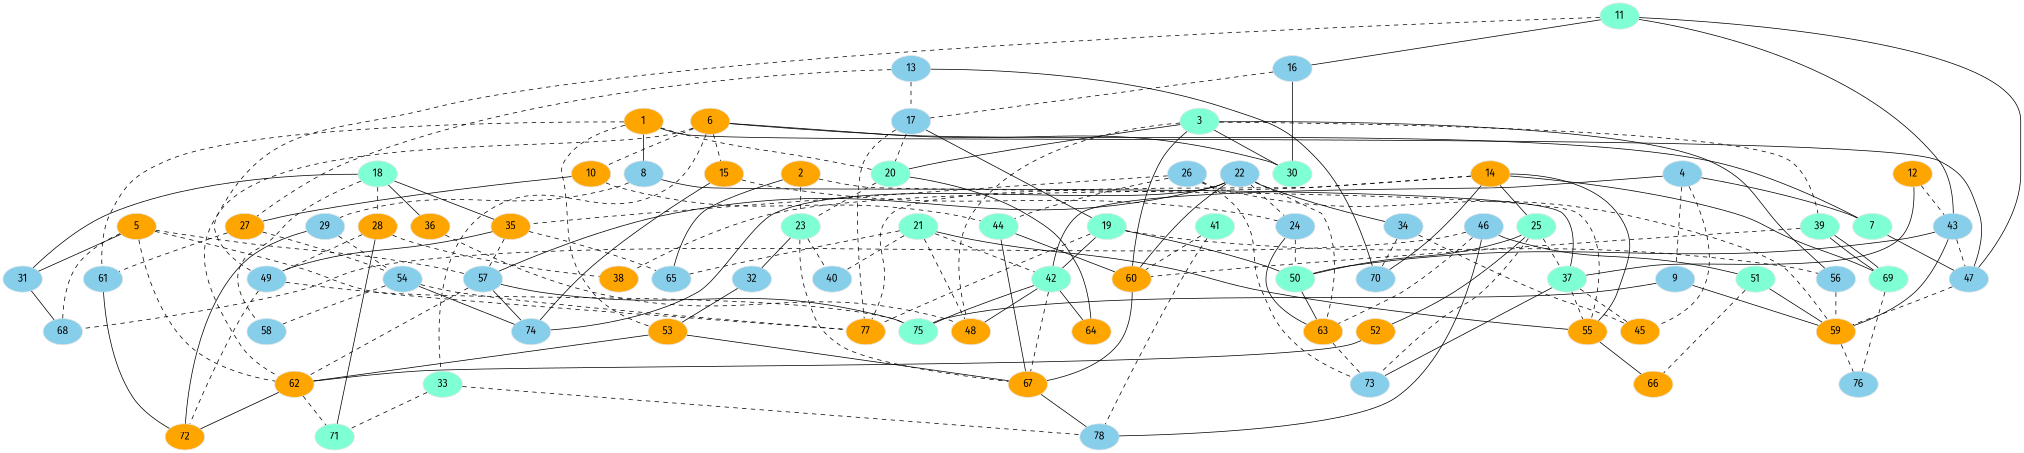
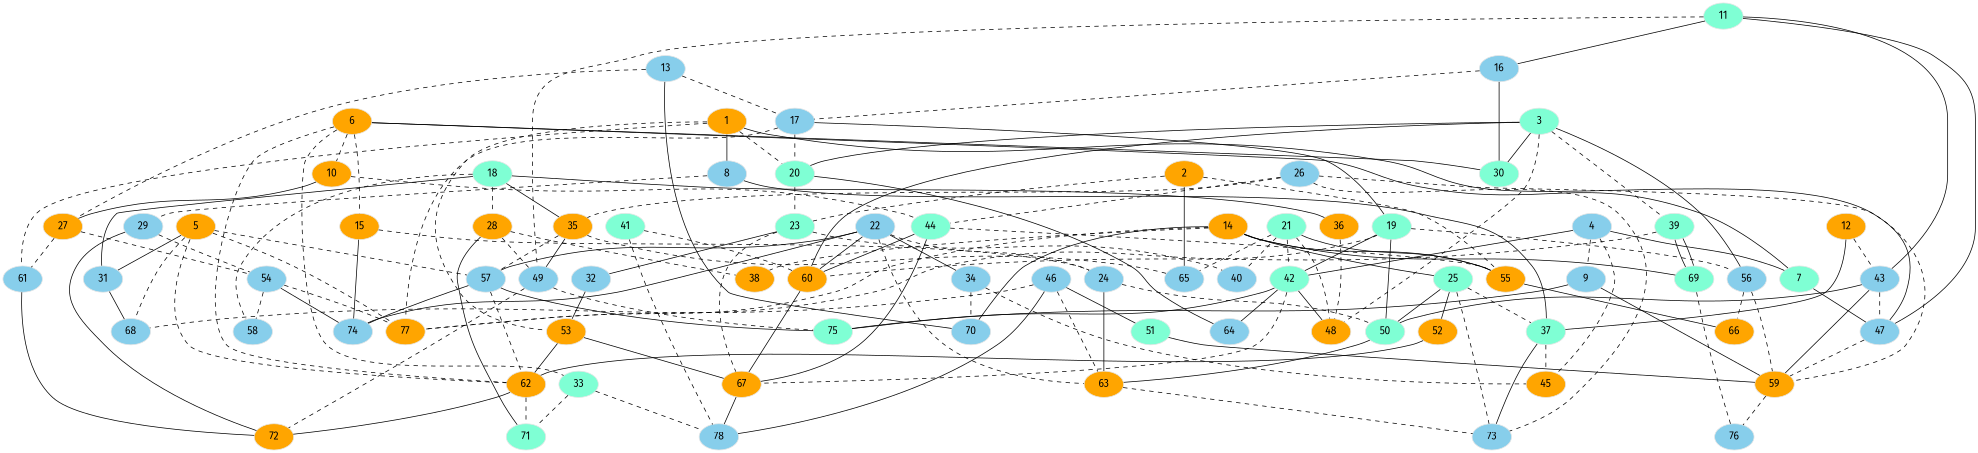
edge "37" -- "55": now "44" -- "55"
node "64": fillcolor orange -> skyblue
edge "51" -- "66": now "56" -- "66"
